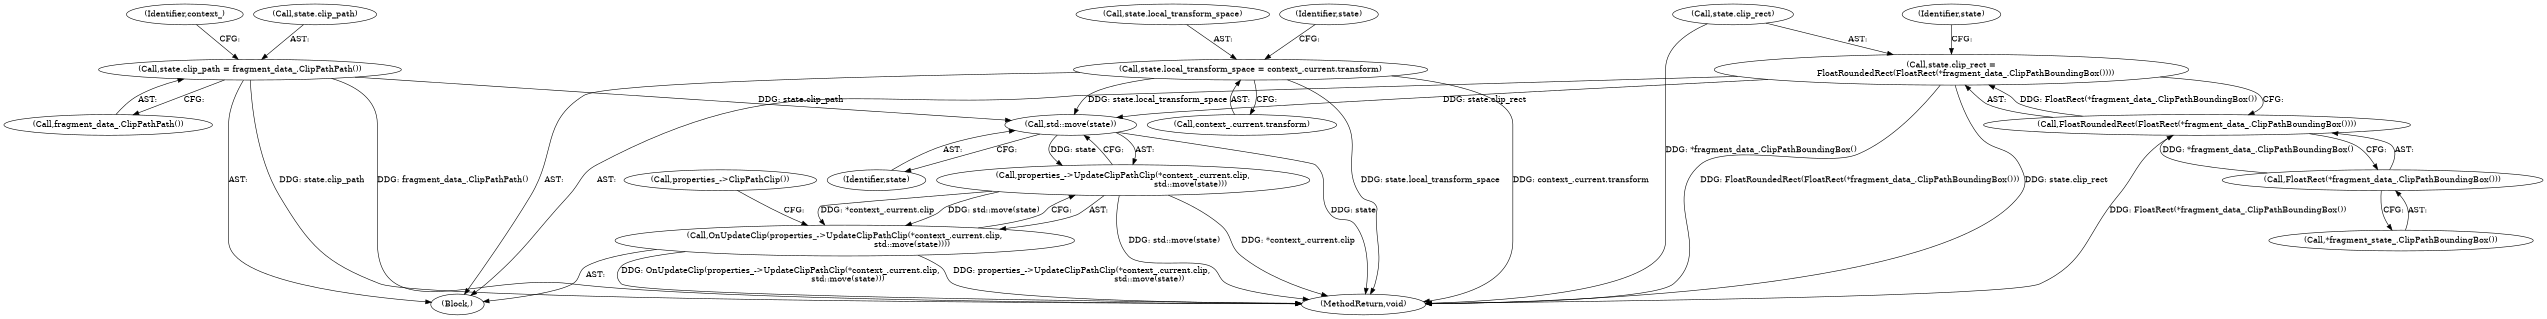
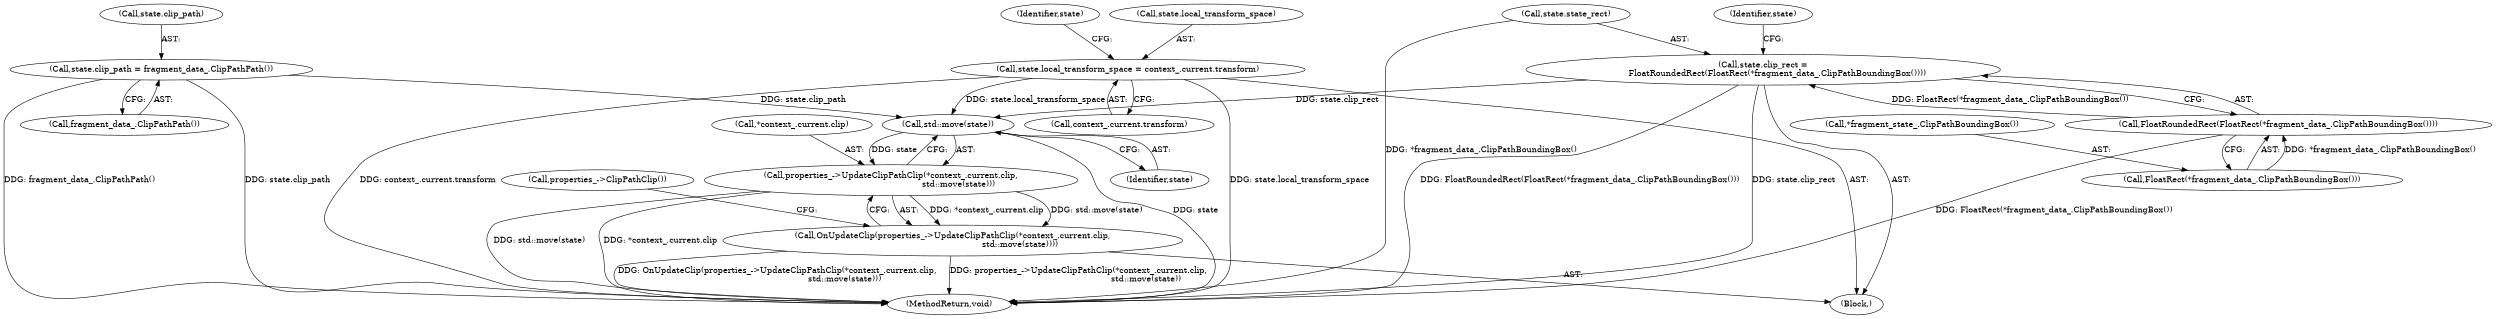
node "(Identifier,context_)": removed
node "(Call,state.clip_rect)": label "(Call,state.clip_rect)" -> "(Call,state.state_rect)"
node "(Call,*context_.current.clip)": added
edge "(Call,FloatRect(*fragment_data_.ClipPathBoundingBox()))" -> "(Call,*fragment_state_.ClipPathBoundingBox())": removed, label "CFG:"
edge "(Call,state.clip_path = fragment_data_.ClipPathPath())" -> "(Block,)": removed, label "AST:"
